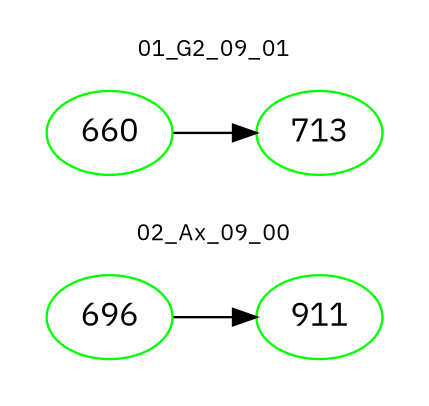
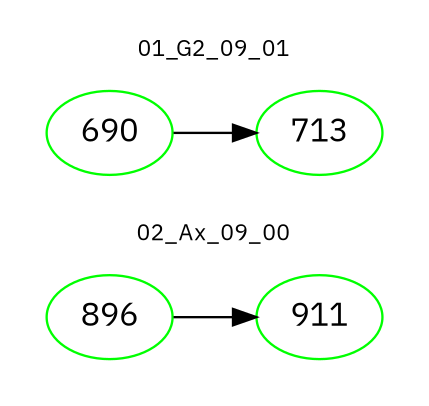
node "660": label "660" -> "690"
node "696": label "696" -> "896"
